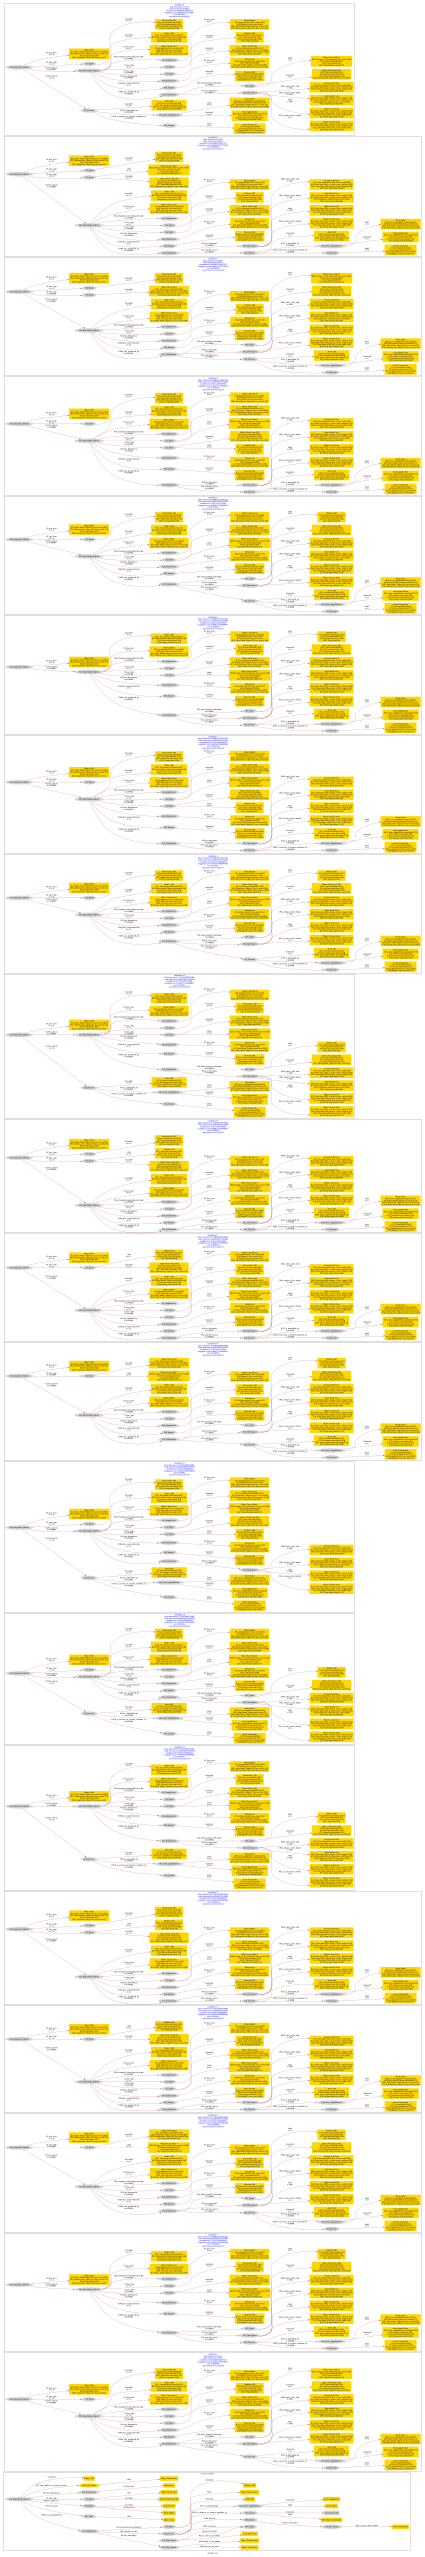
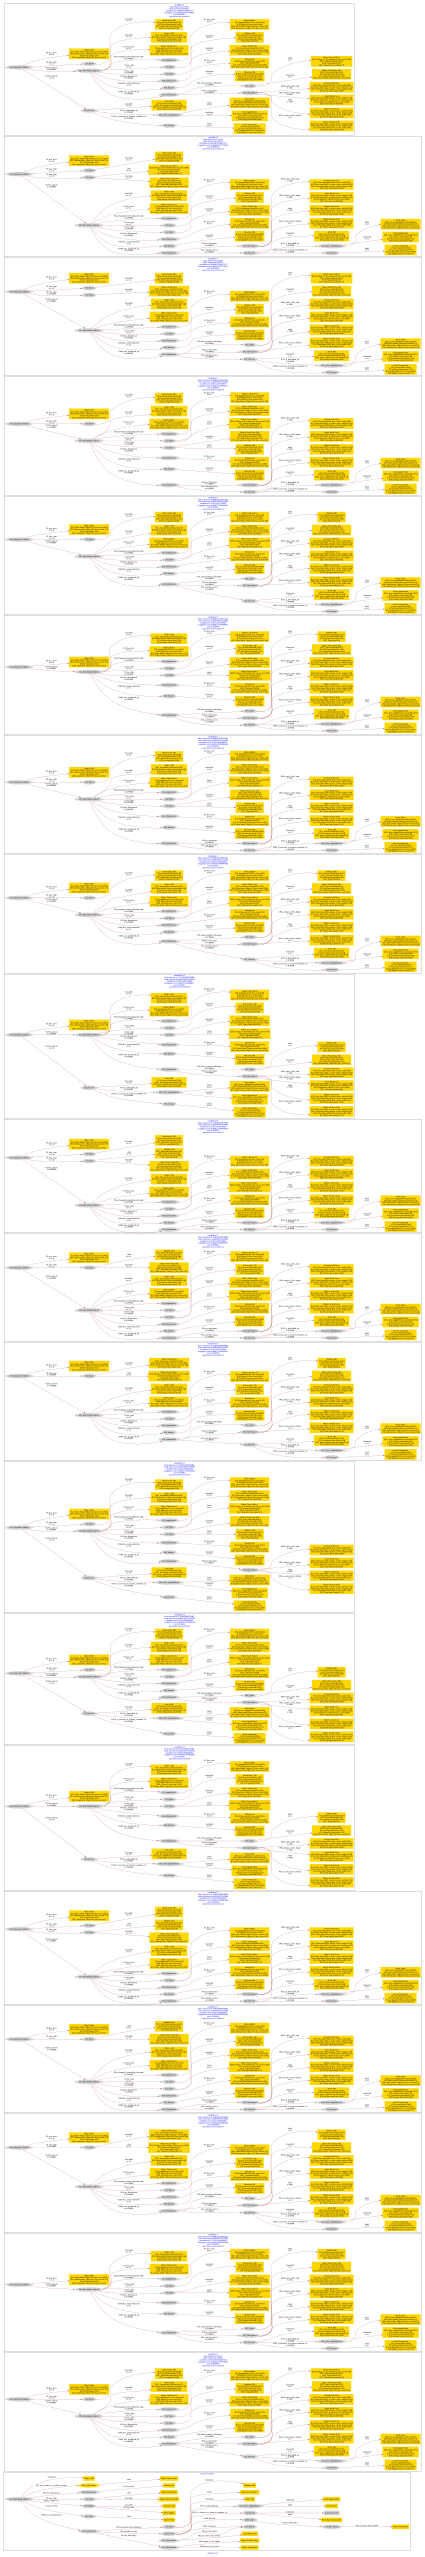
edge "E52_Time-Span1" -> "Artist Birth Date": label "P82_at_some_has_within" -> "P82_at_some_time_within"
